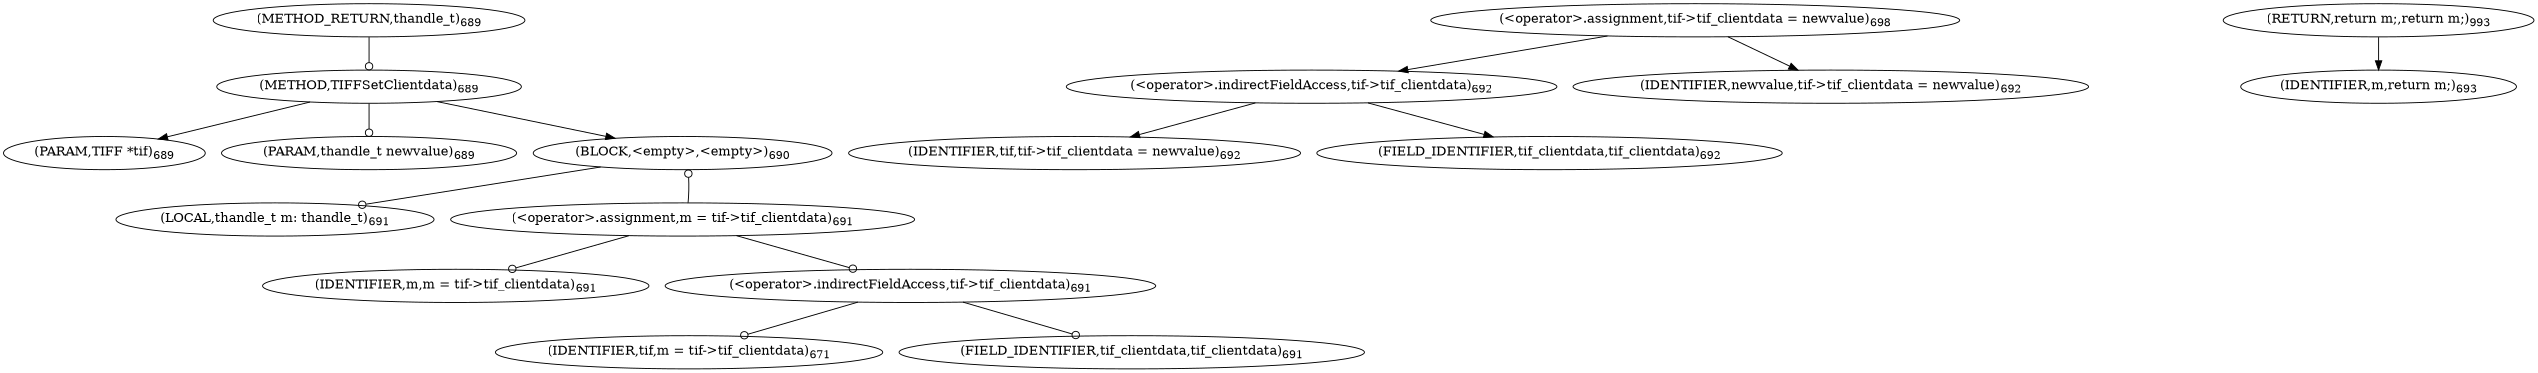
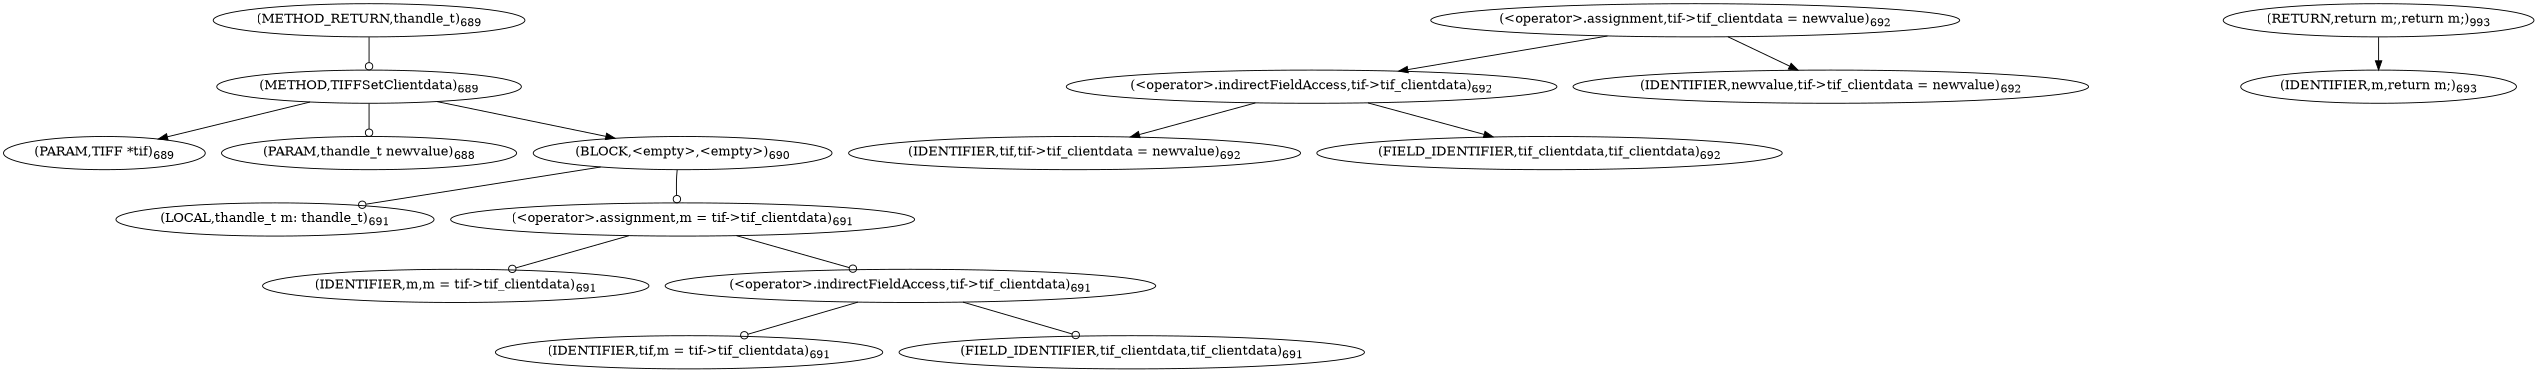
node "(<operator>.assignment,tif->tif_clientdata = newvalue)": text "698" -> "692"
node "(PARAM,thandle_t newvalue)": text "689" -> "688"
edge "(<operator>.assignment,m = tif->tif_clientdata)" -> "(BLOCK,<empty>,<empty>)": reversed
node "(IDENTIFIER,tif,m = tif->tif_clientdata)": text "671" -> "691"
